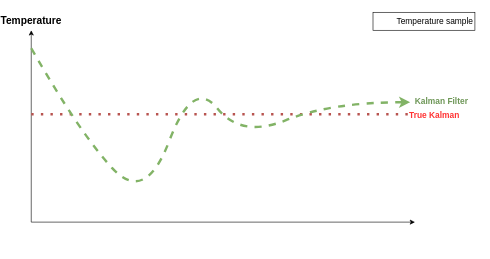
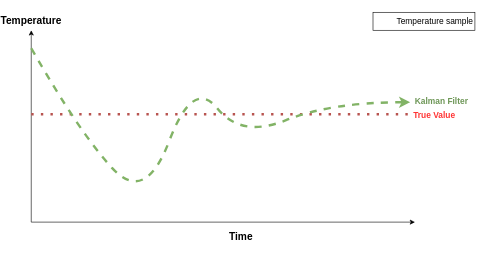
node "True Kalman": label "True Kalman" -> "True Value"
node "Time": added
